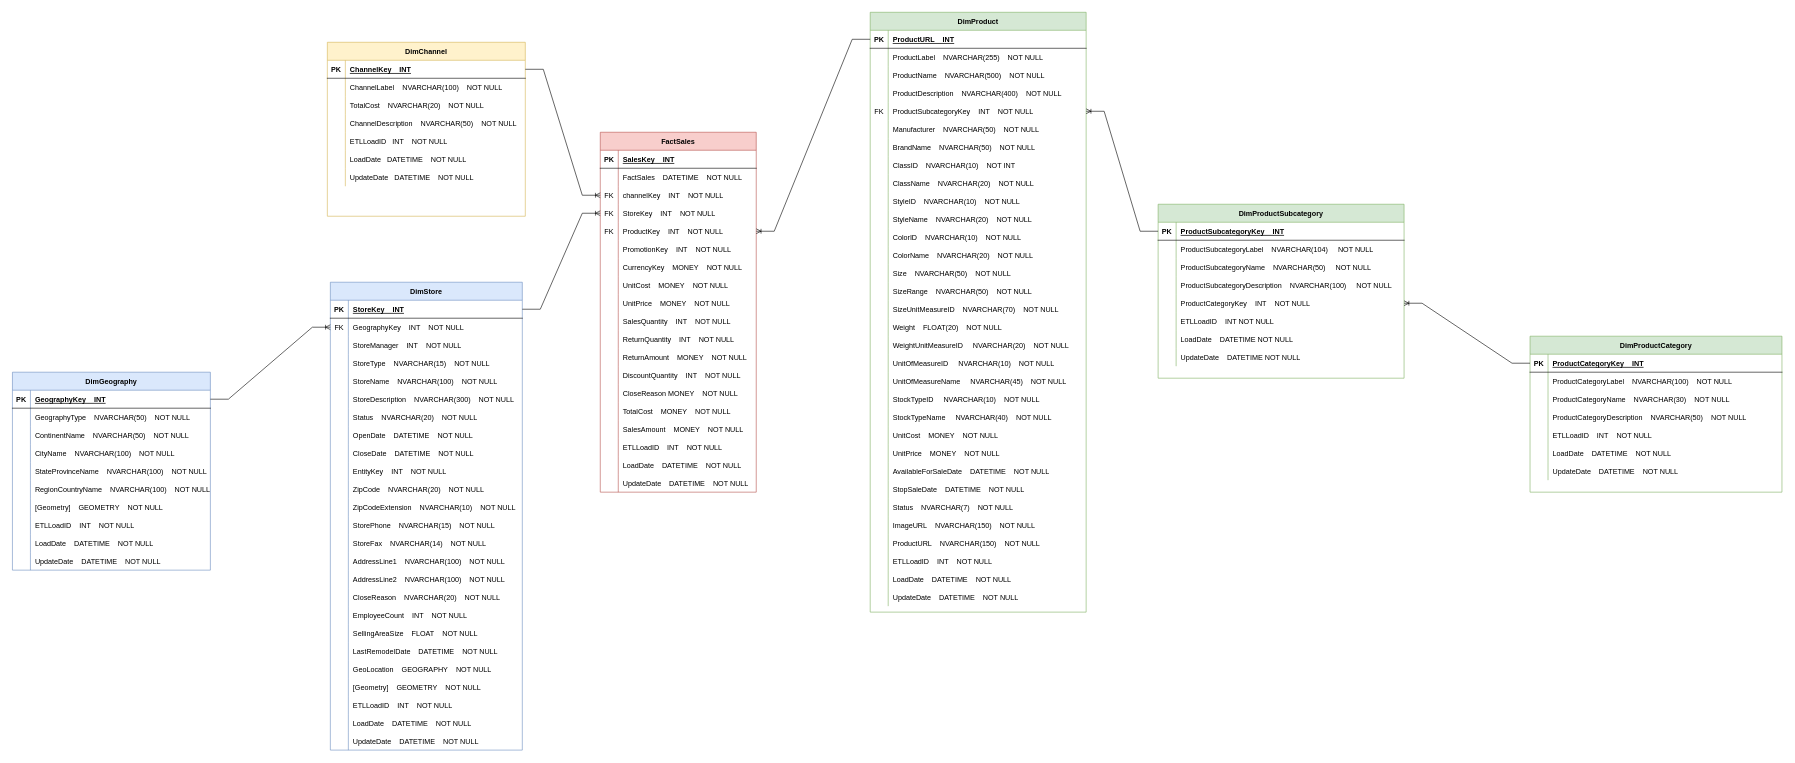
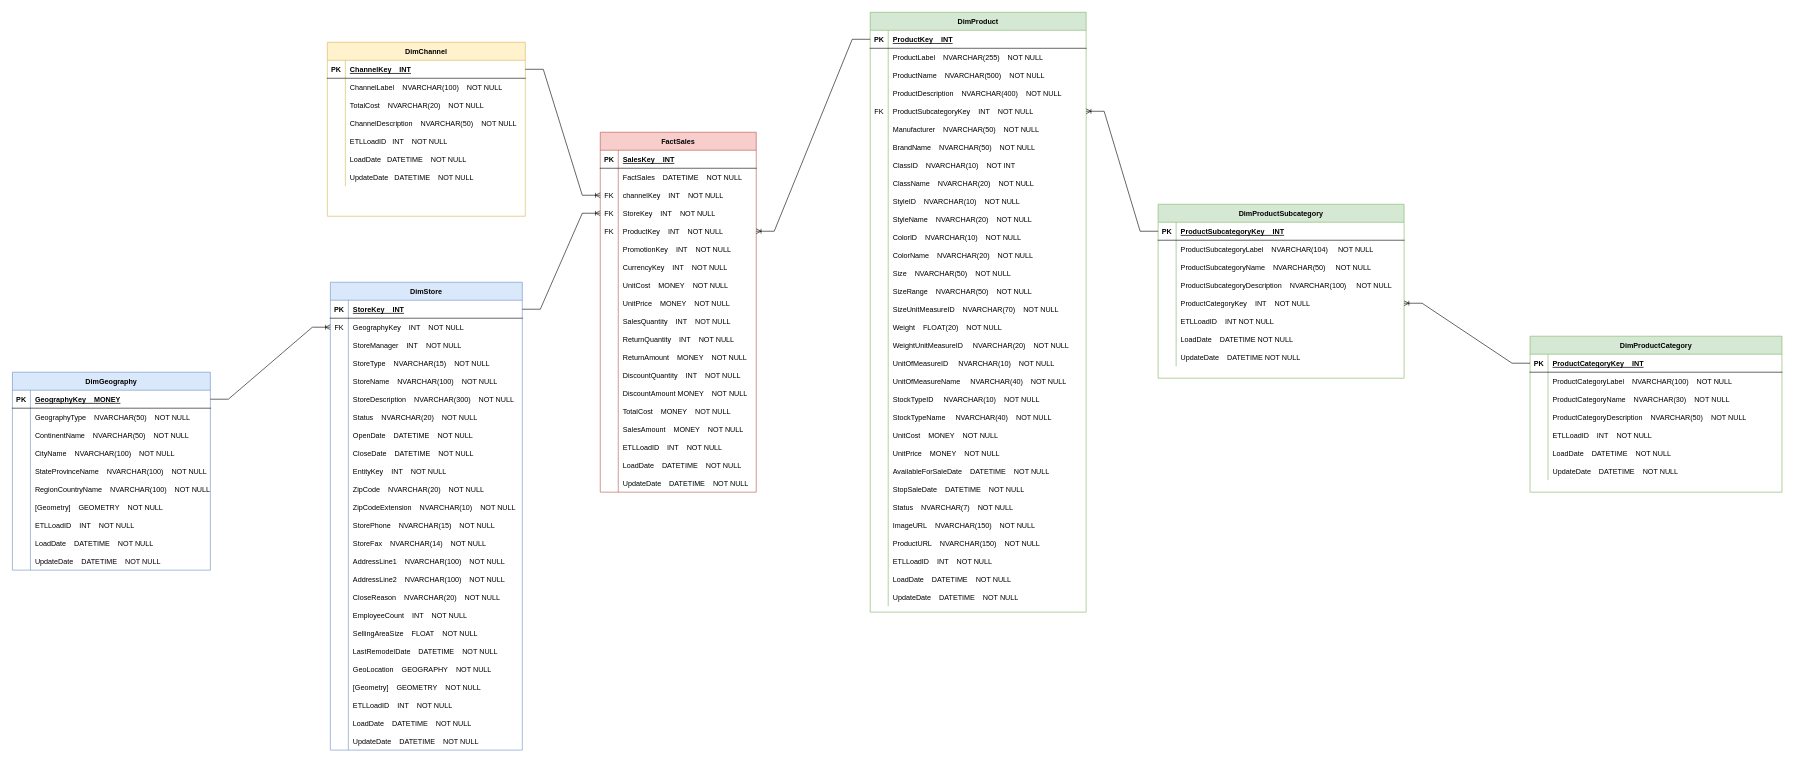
node "ProductURL INT": label "ProductURL INT" -> "ProductKey INT"
node "CurrencyKey MONEY NOT NULL": label "CurrencyKey MONEY NOT NULL" -> "CurrencyKey INT NOT NULL"
node "UnitOfMeasureName NVARCHAR(45) NOT NULL": label "UnitOfMeasureName NVARCHAR(45) NOT NULL" -> "UnitOfMeasureName NVARCHAR(40) NOT NULL"
node "CloseReason MONEY NOT NULL": label "CloseReason MONEY NOT NULL" -> "DiscountAmount MONEY NOT NULL"
node "GeographyKey INT": label "GeographyKey INT" -> "GeographyKey MONEY"
